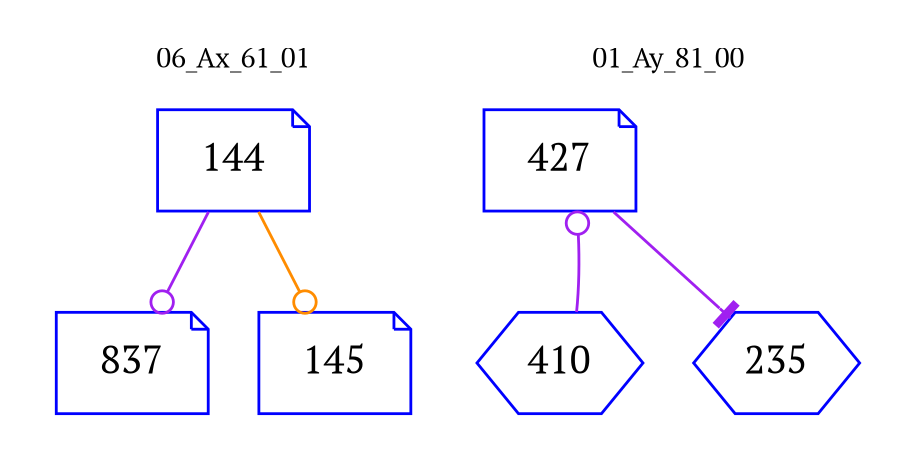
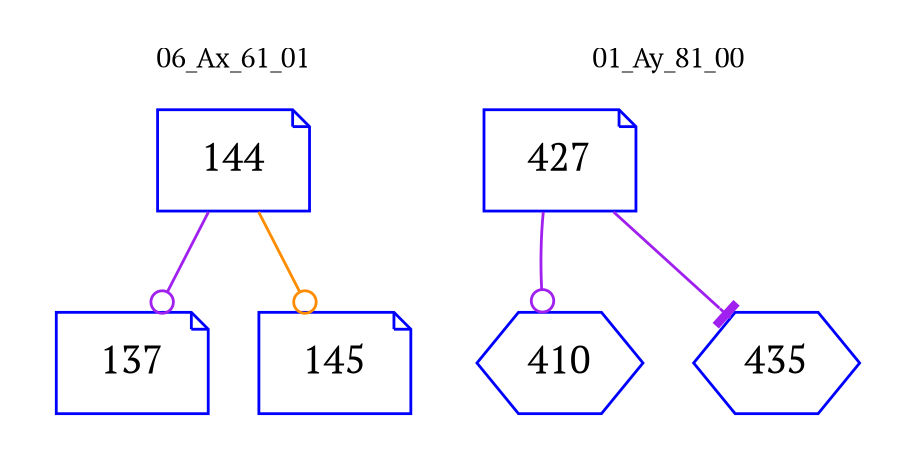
edge "410" -> "427": reversed
node "837": label "837" -> "137"
node "235": label "235" -> "435"
